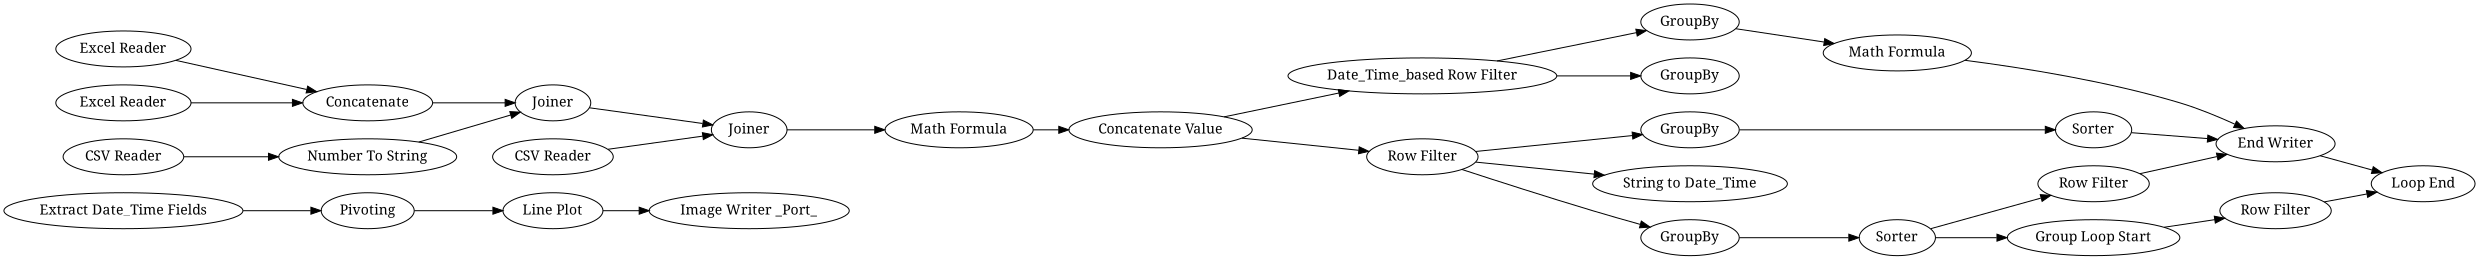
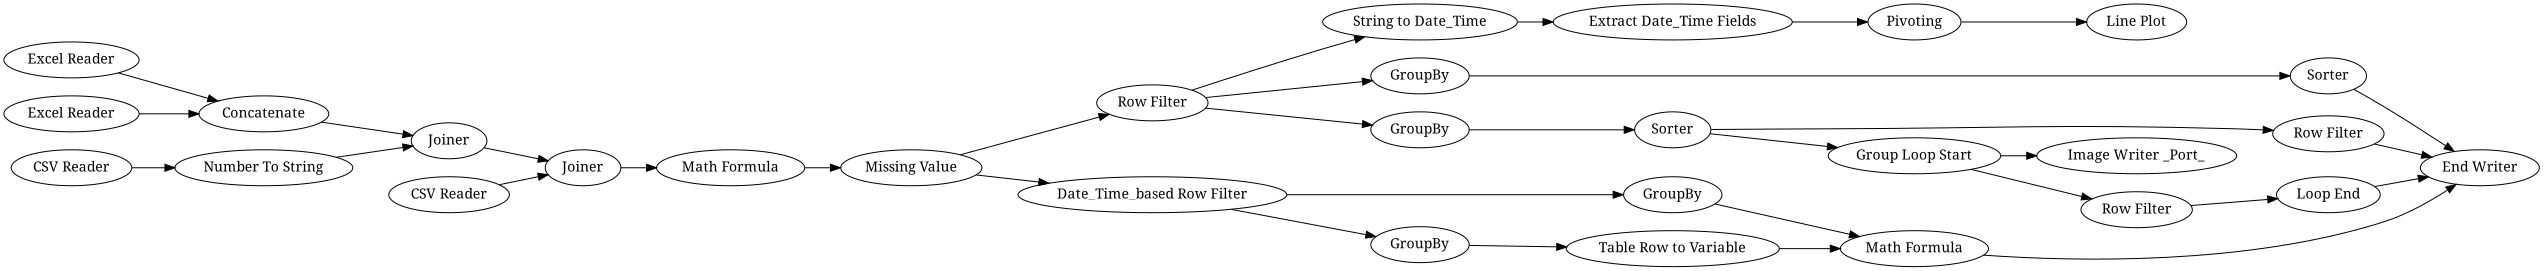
edge "String to Date_Time" -> "Extract Date_Time Fields": added
node "Concatenate Value": label "Concatenate Value" -> "Missing Value"
edge "End Writer" -> "Loop End": reversed
edge "Line Plot" -> "Image Writer _Port_": now "Group Loop Start" -> "Image Writer _Port_"
node "Table Row to Variable": added
